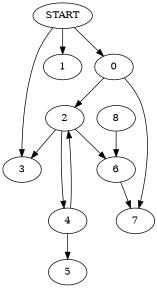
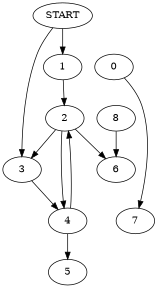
edge "START" -> "0": removed
edge "0" -> "2": now "1" -> "2"
edge "6" -> "7": removed
edge "3" -> "4": added
